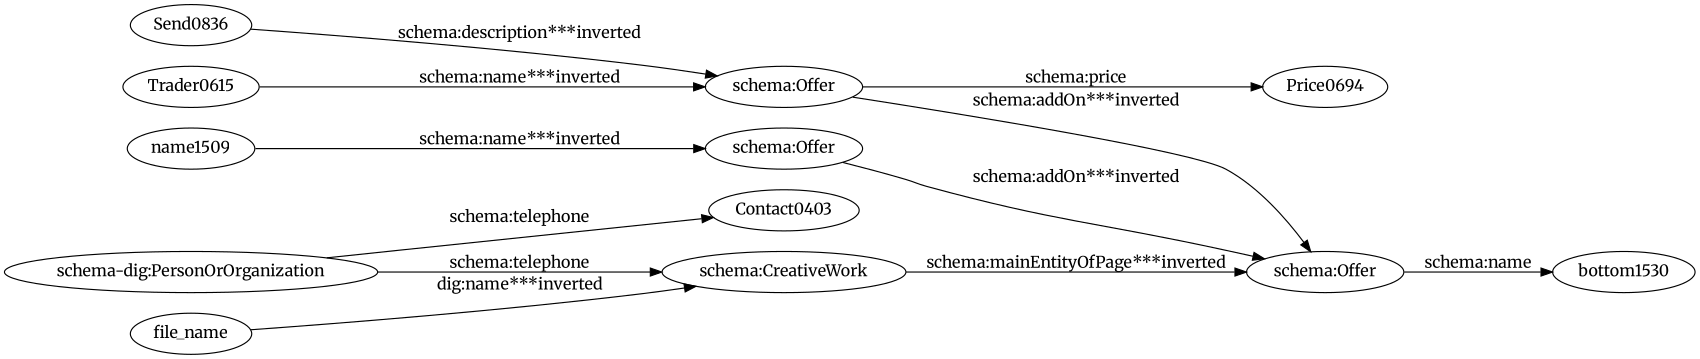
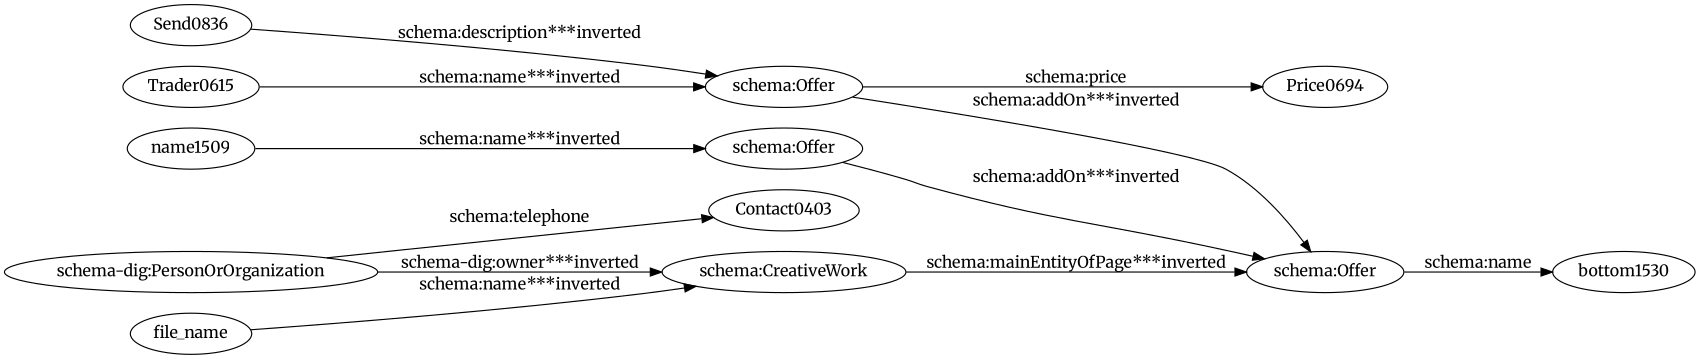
edge "schema-dig:PersonOrOrganization" -> "schema:CreativeWork": label "schema:telephone" -> "schema-dig:owner***inverted"
edge "file_name" -> "schema:CreativeWork": label "dig:name***inverted" -> "schema:name***inverted"
